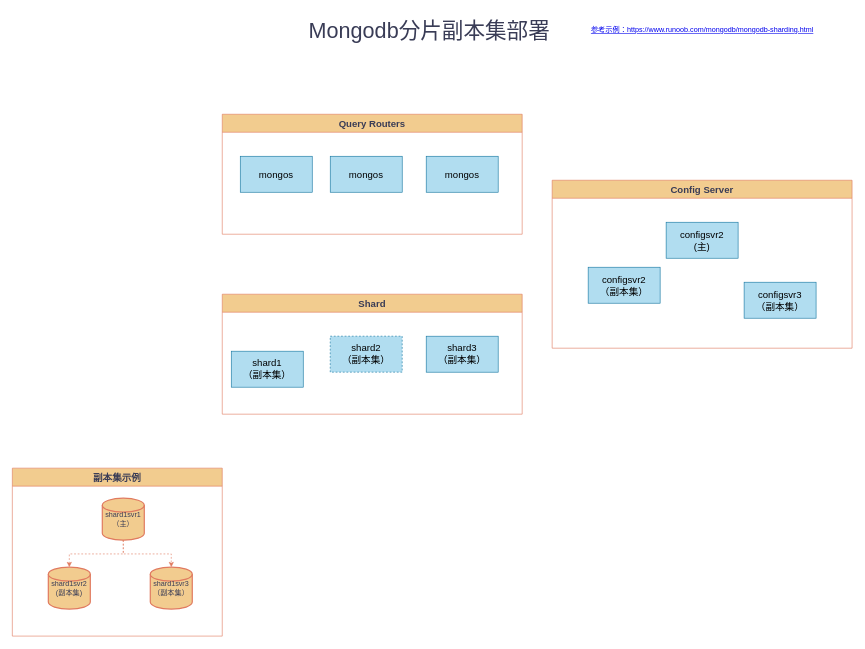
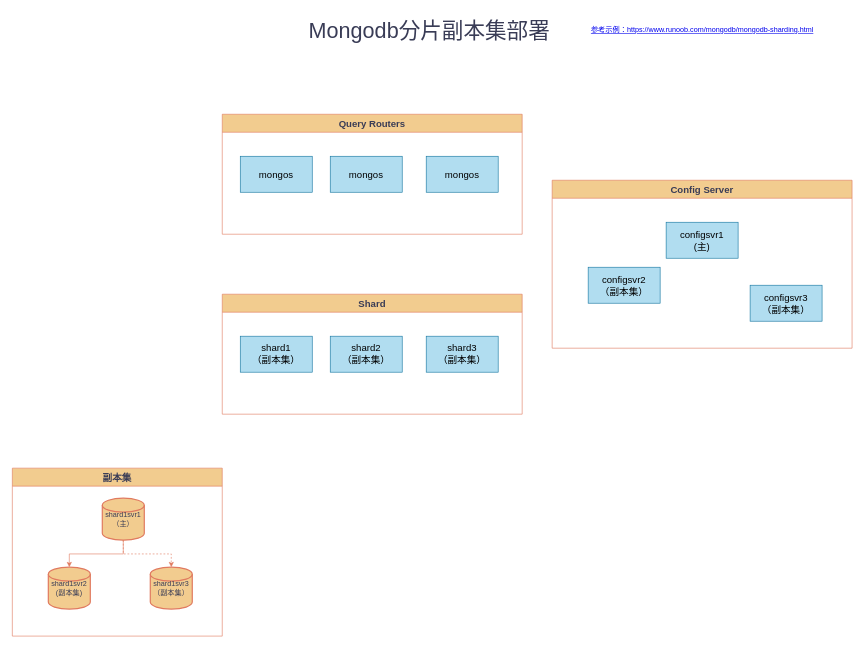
node "configsvr2 (主)": label "configsvr2 (主)" -> "configsvr1 (主)"
node "configsvr3 （副本集）": moved (780, 300) -> (786, 303)
node "shard2 （副本集）": style dashed -> solid
node "shard1 （副本集）": moved (267, 369) -> (276, 354)
node "副本集示例": label "副本集示例" -> "副本集"
edge "shard1svr1 （主）" -> "shard1svr2 (副本集)": style dashed -> solid
